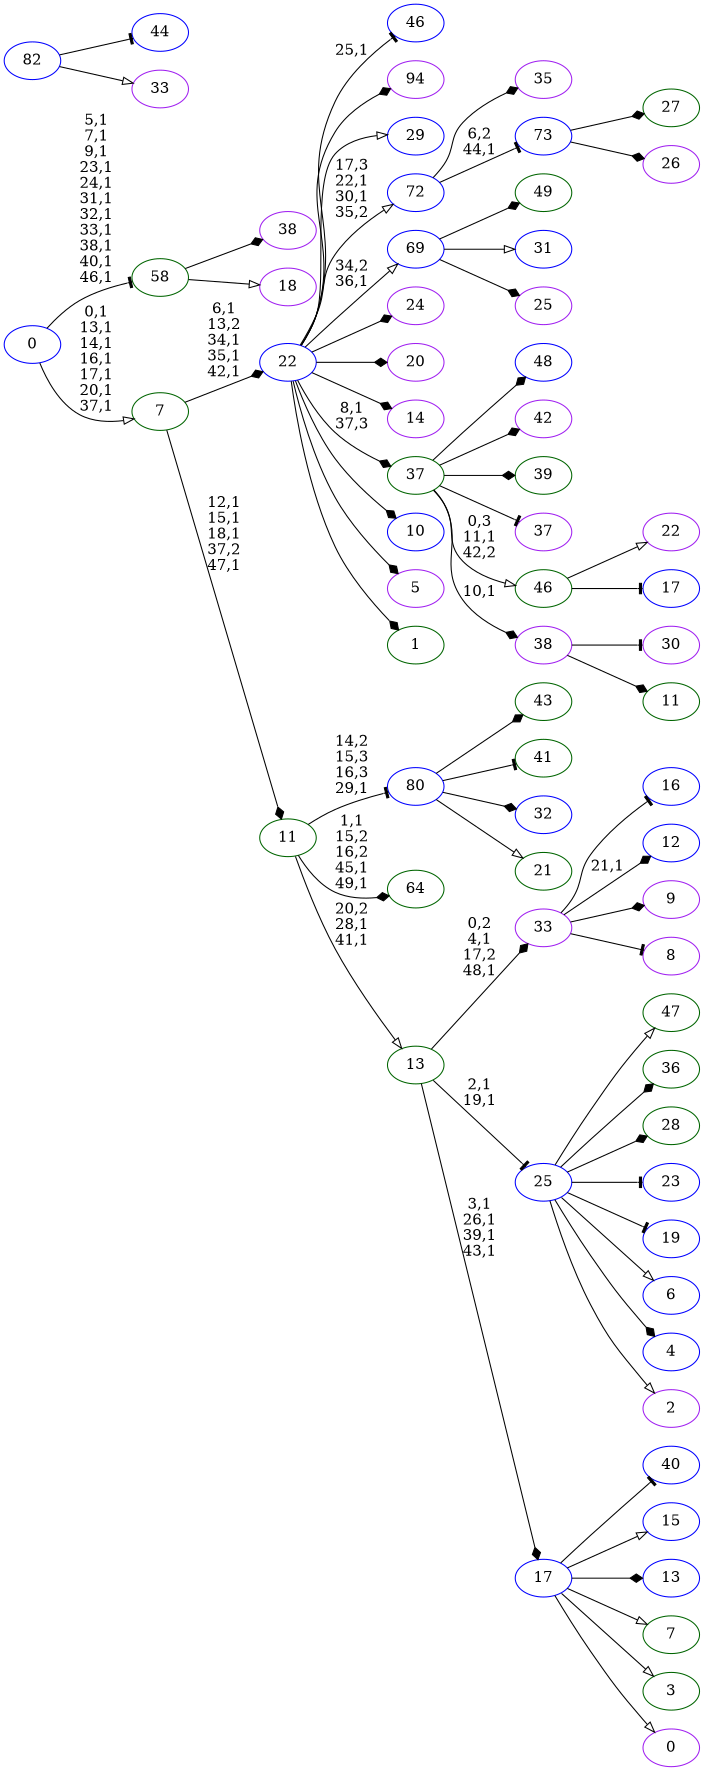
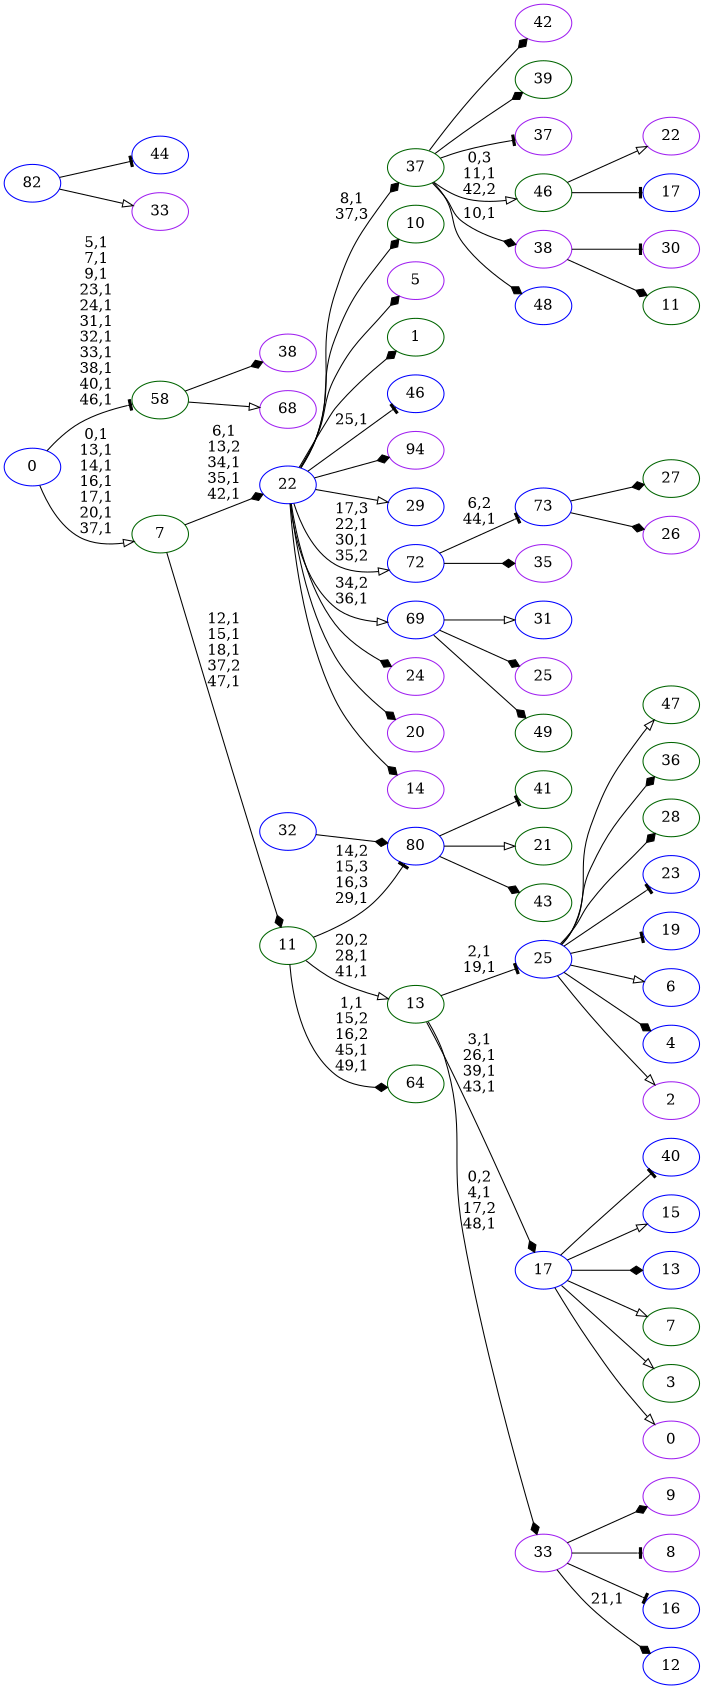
node "18": label "18" -> "68"
node "10": color blue -> darkgreen
edge "80" -> "32": reversed
